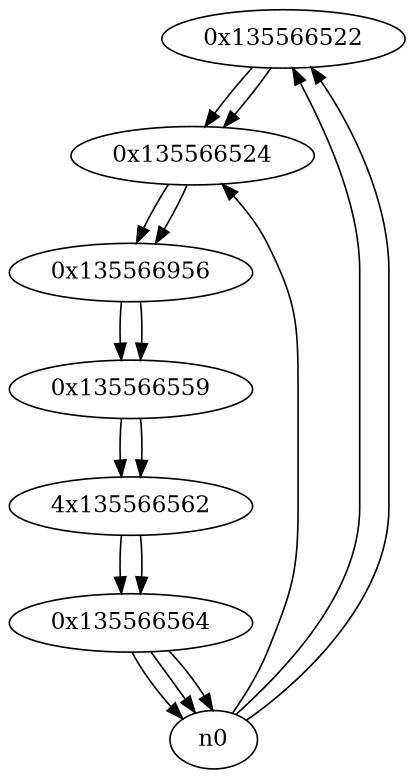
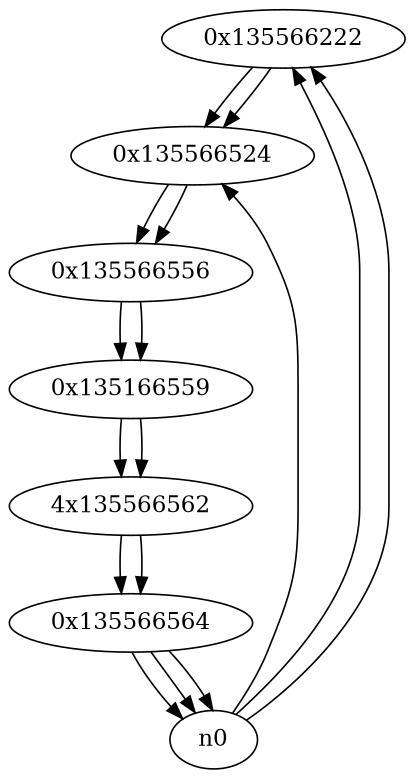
node "0x135566522": label "0x135566522" -> "0x135566222"
node "0x135566956": label "0x135566956" -> "0x135566556"
node "0x135566559": label "0x135566559" -> "0x135166559"
